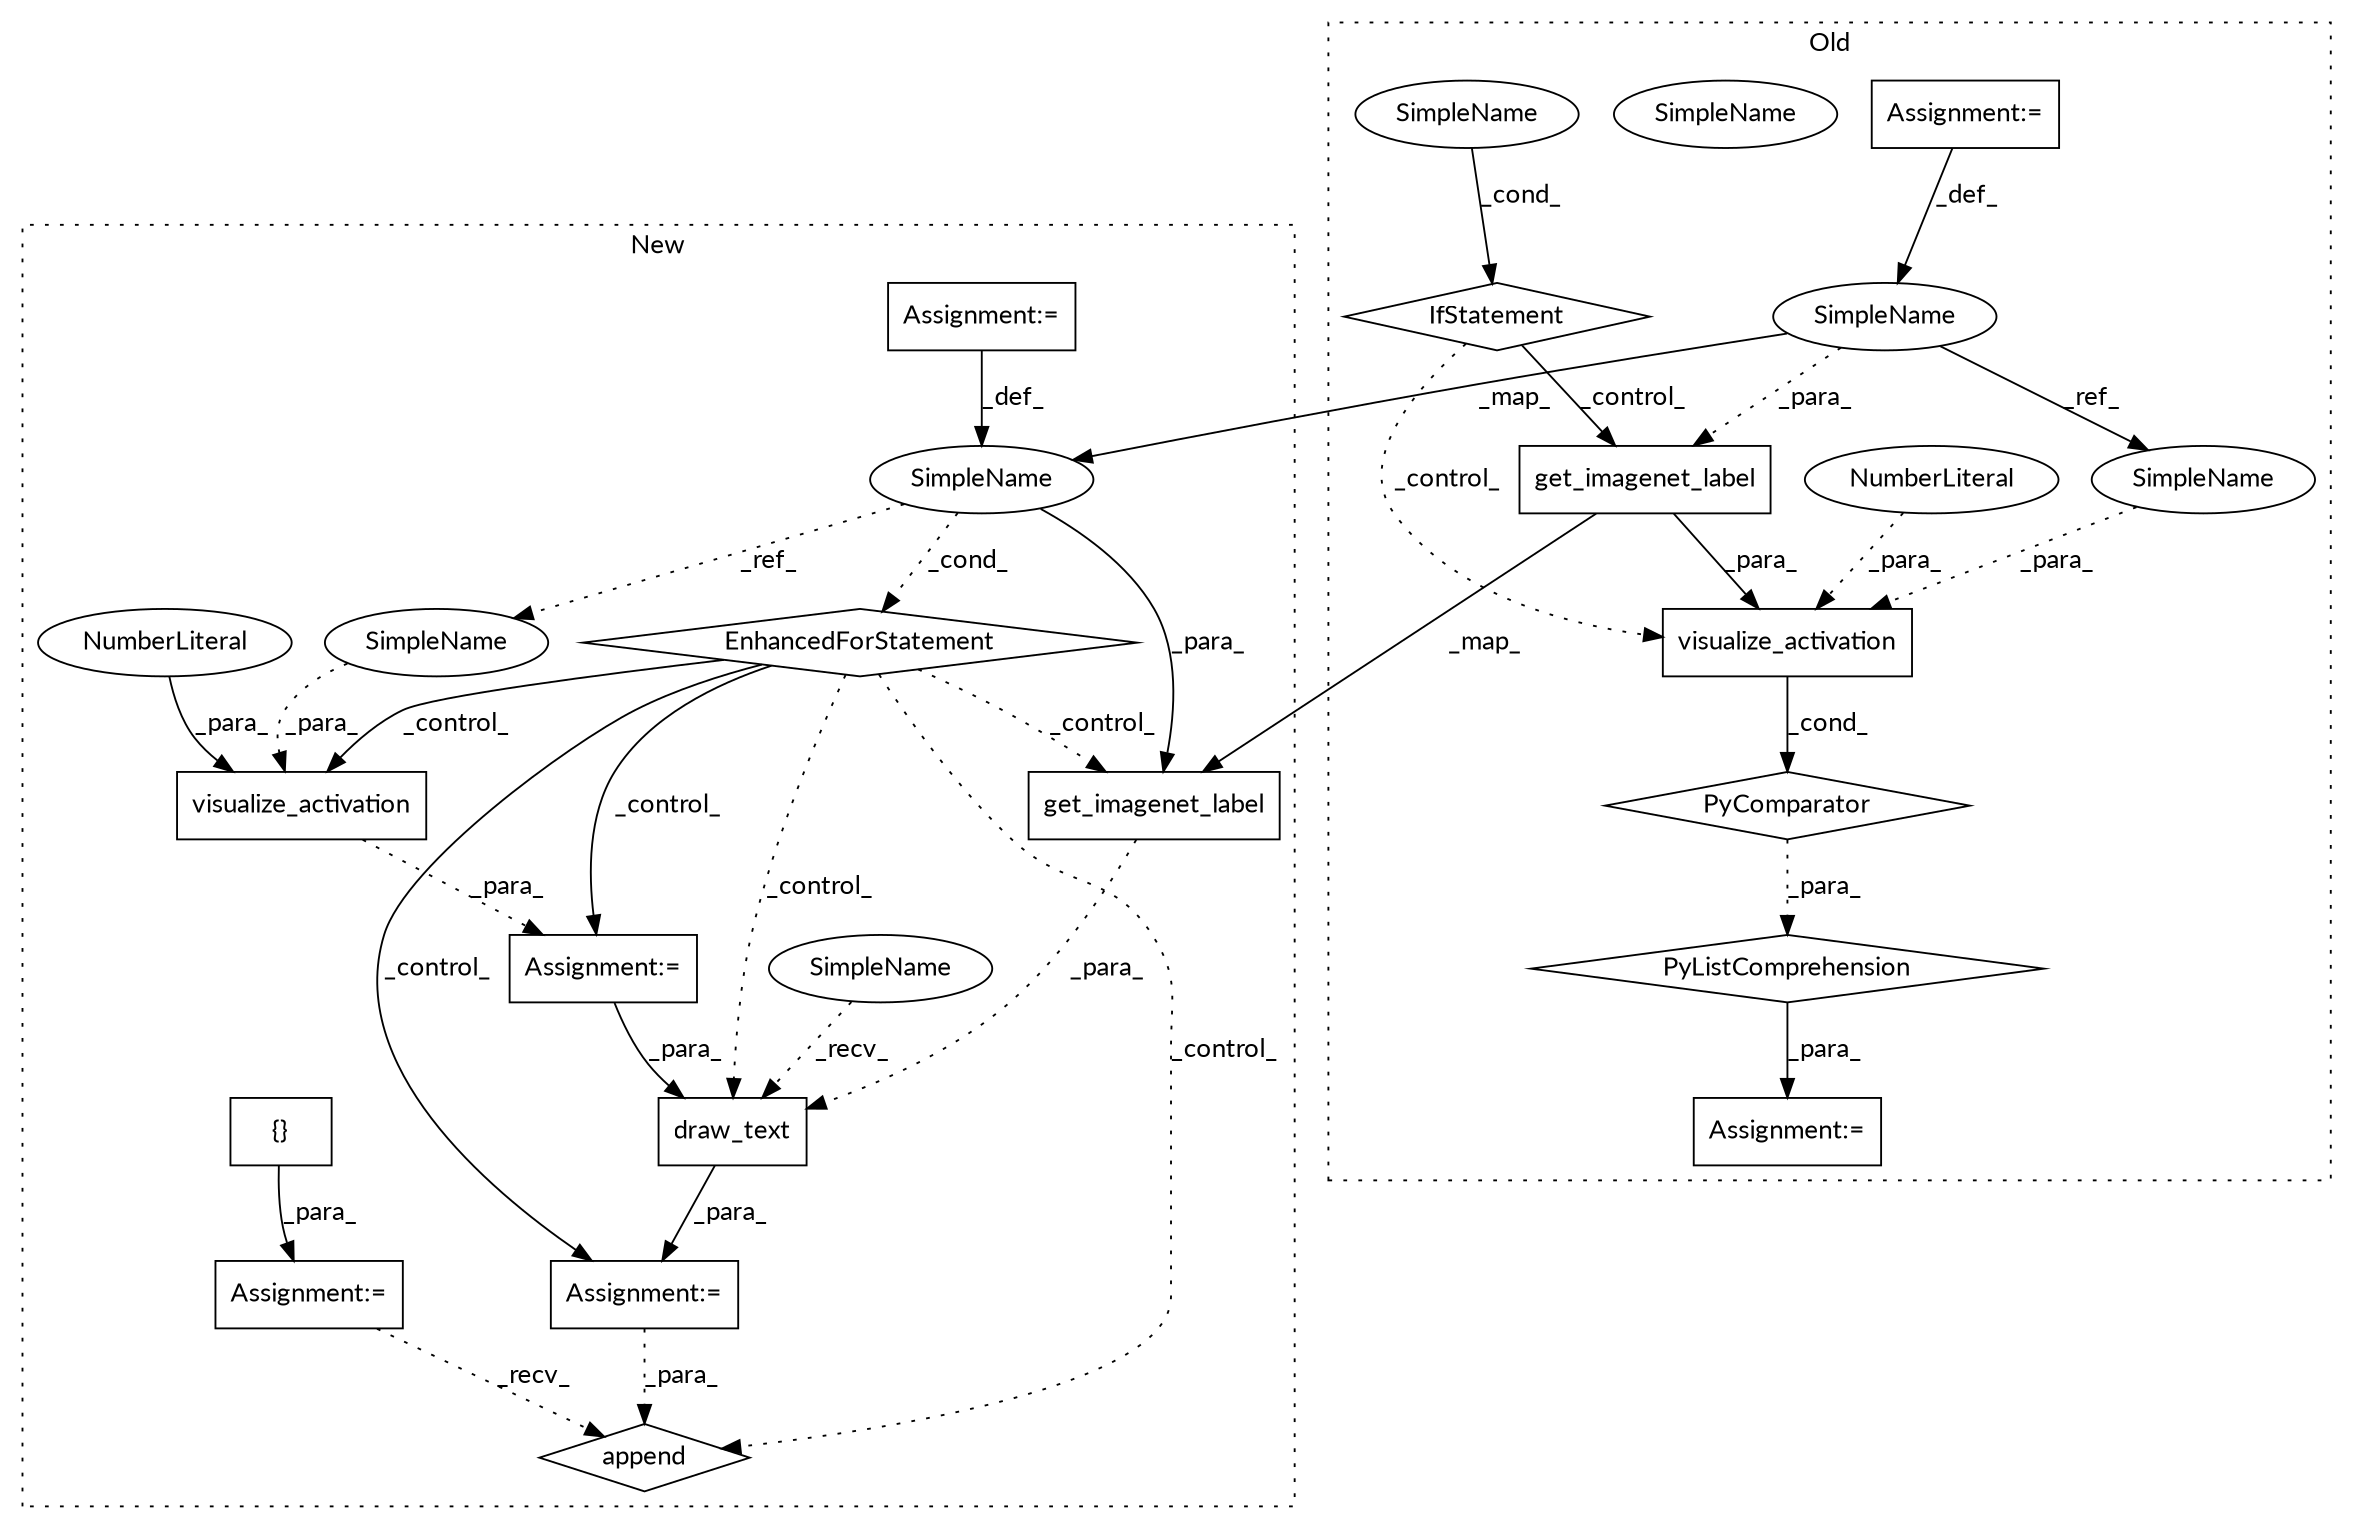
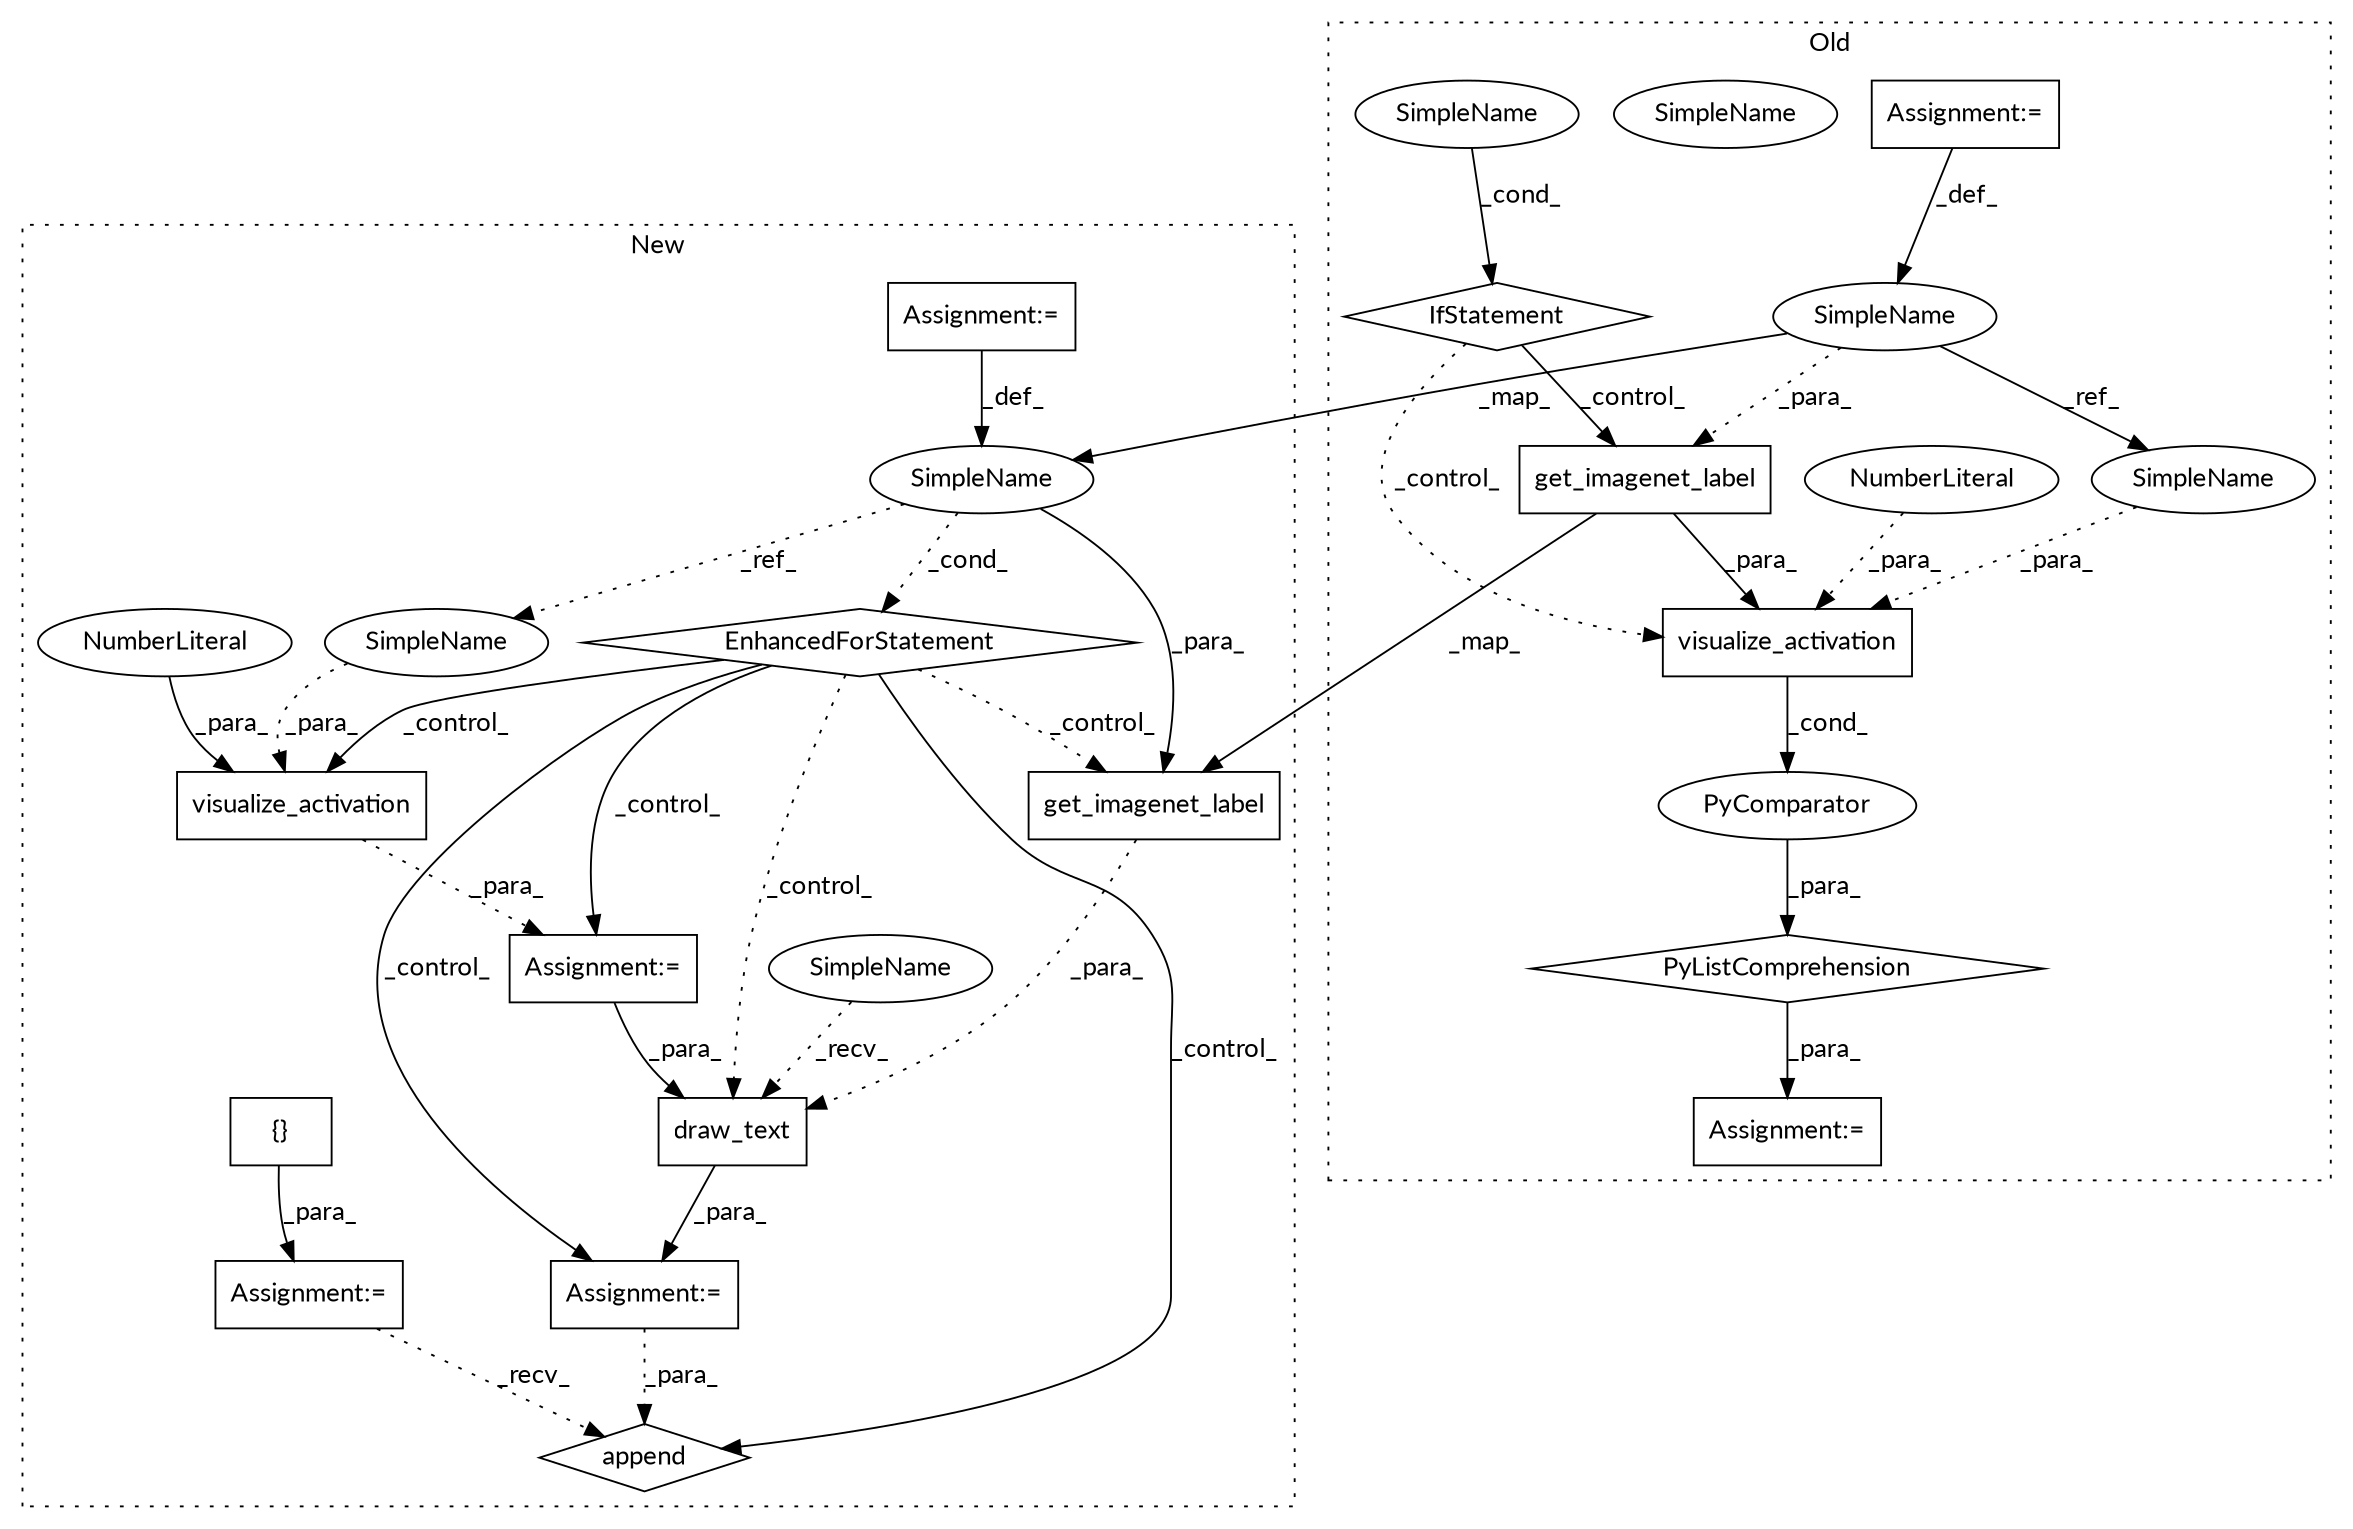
node "PyComparator": shape diamond -> ellipse
edge "PyComparator" -> "PyListComprehension": style dotted -> solid
edge "EnhancedForStatement" -> "append": style dotted -> solid
